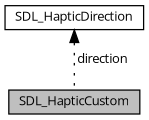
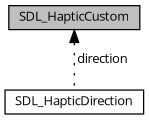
edge "SDL_HapticCustom" -> "SDL_HapticDirection": reversed
